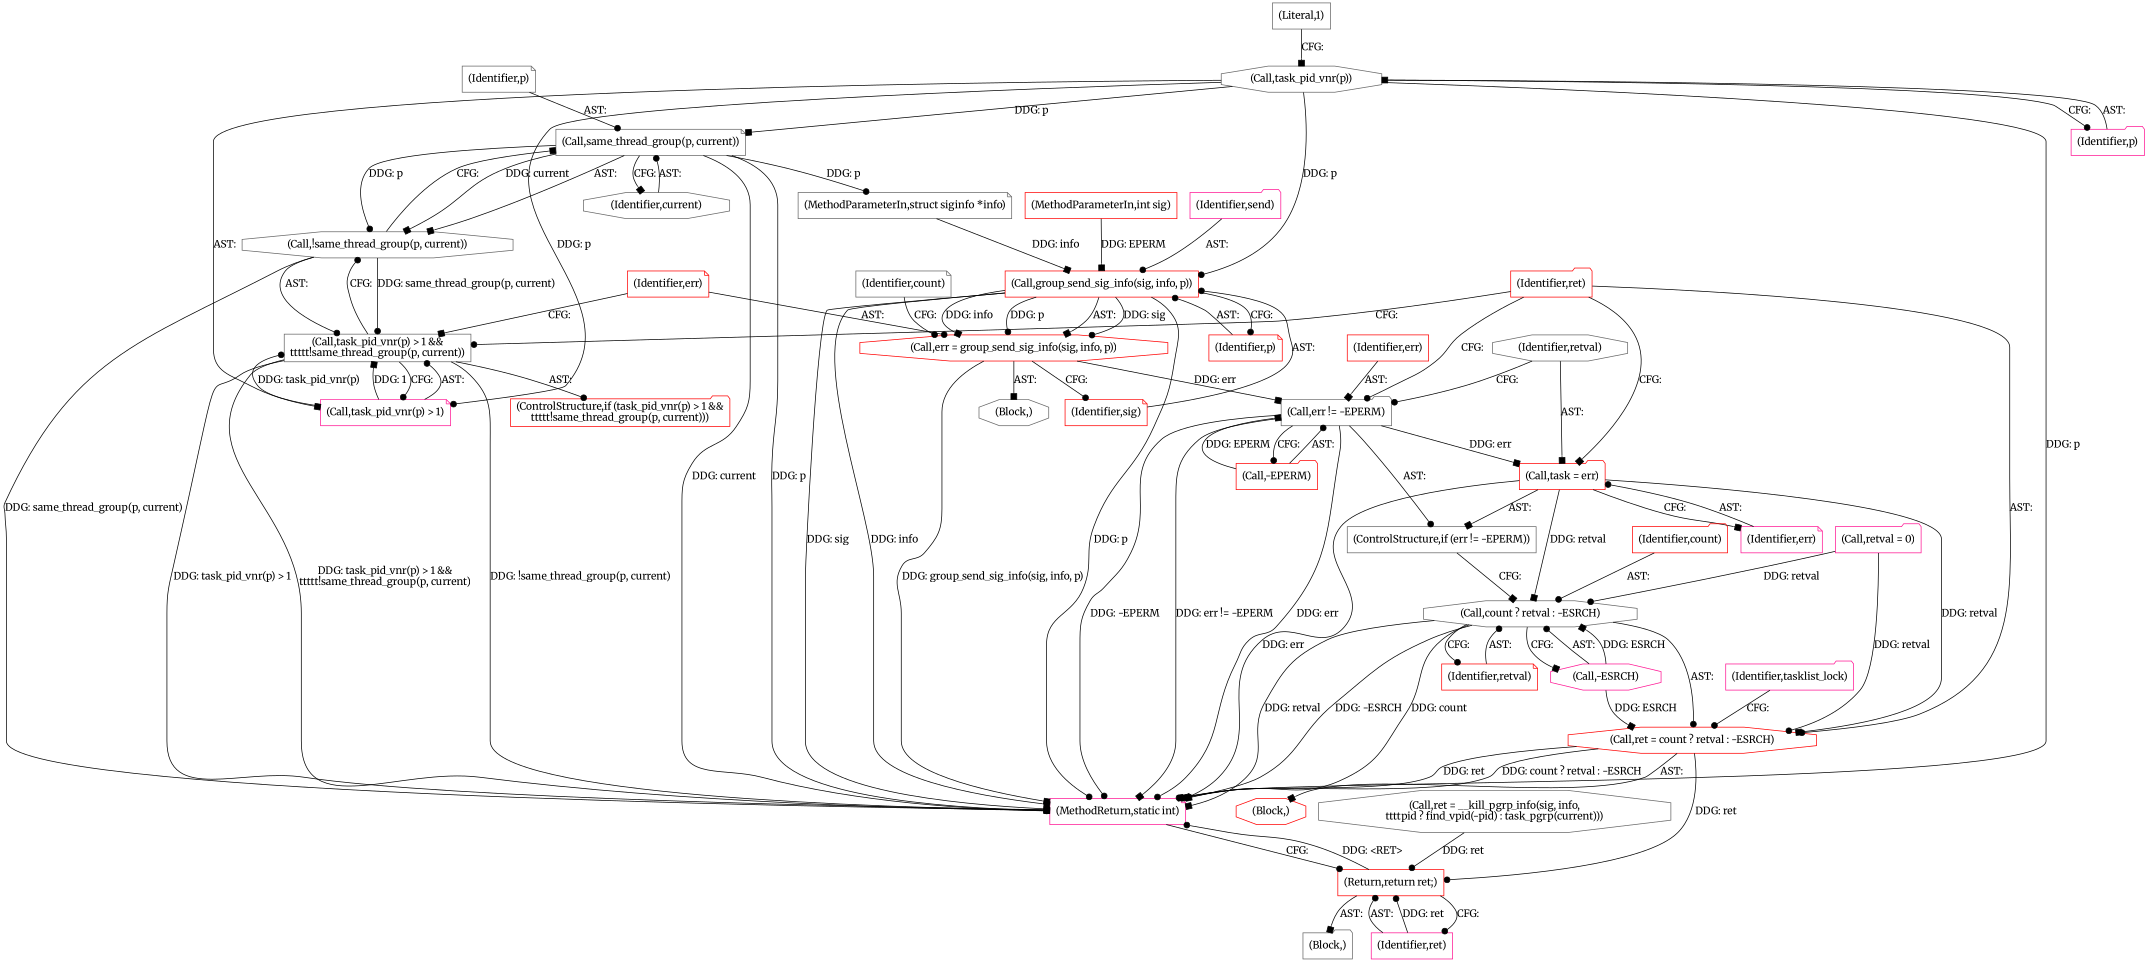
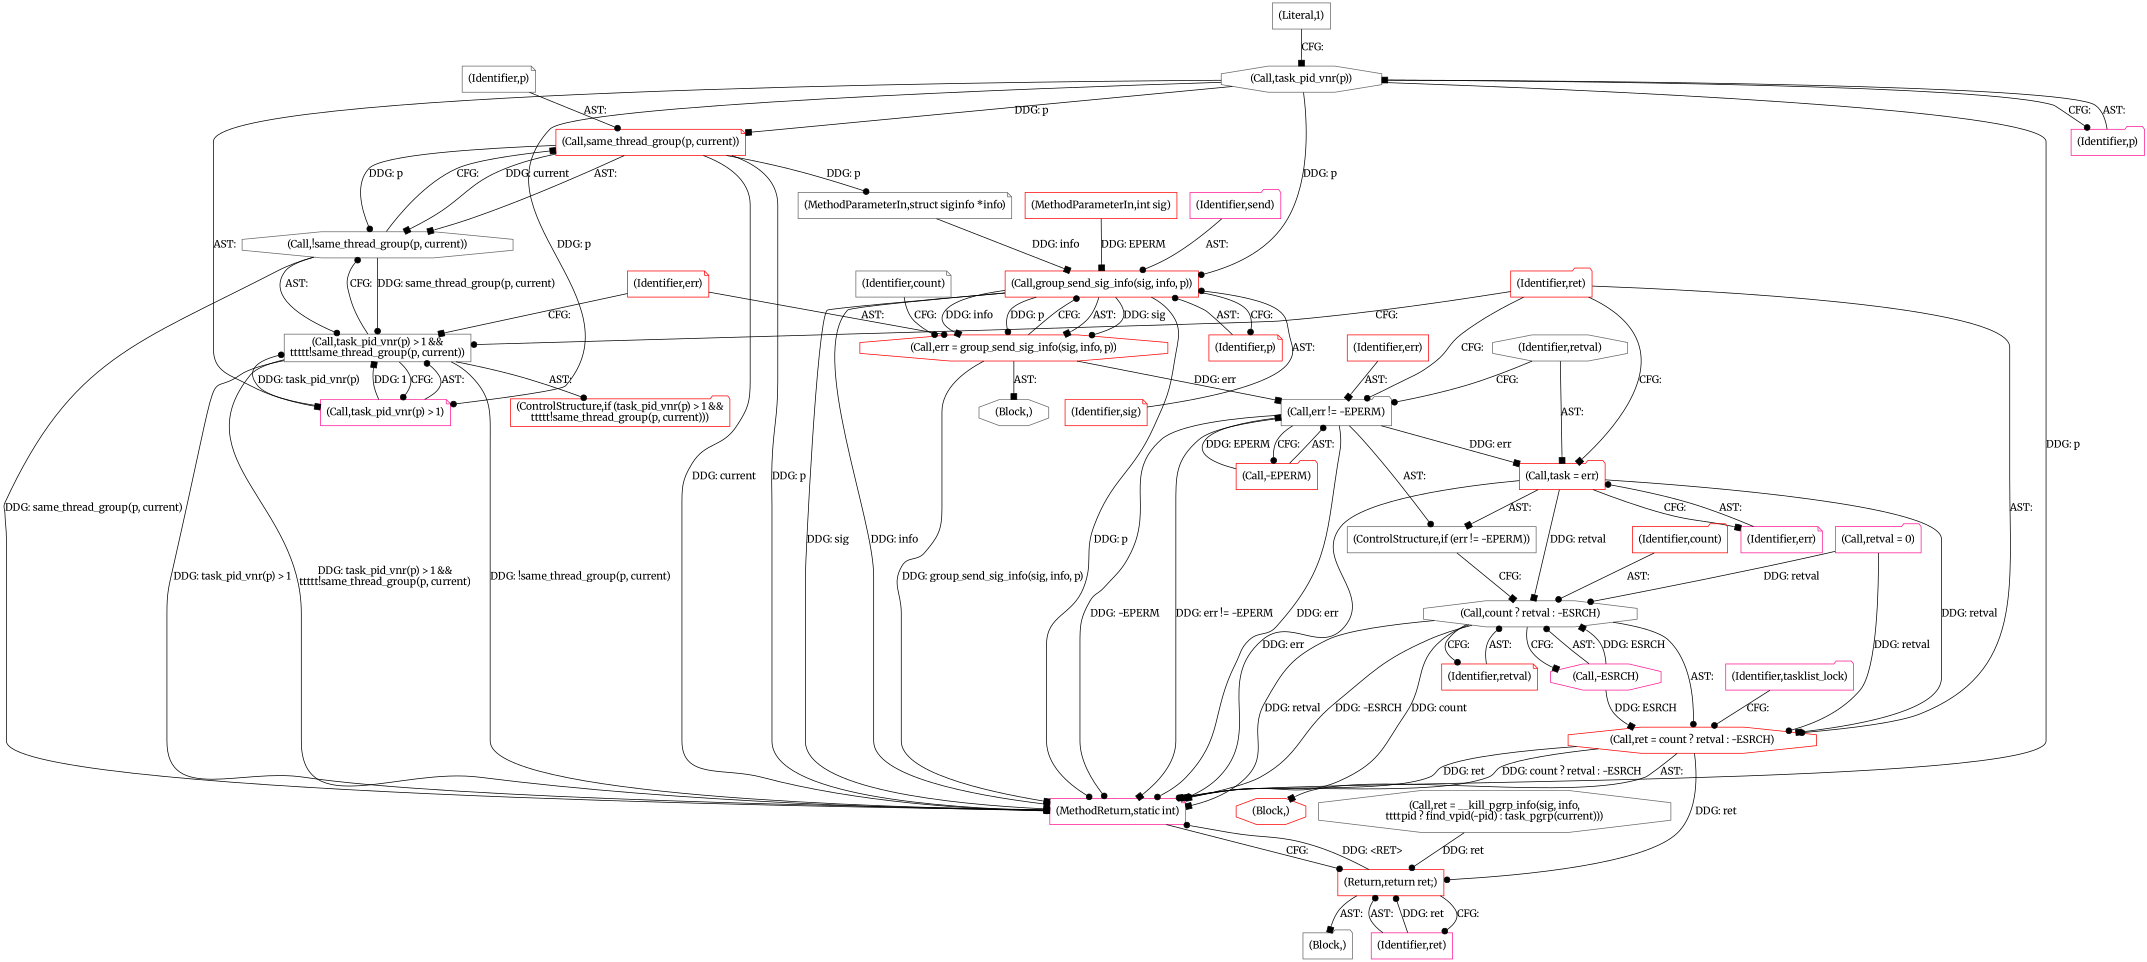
node "(Call,same_thread_group(p, current))": color gray40 -> red
node "(Identifier,current)": removed
edge "(Call,err = group_send_sig_info(sig, info, p))" -> "(Identifier,sig)": now "(Call,err = group_send_sig_info(sig, info, p))" -> "(Call,group_send_sig_info(sig, info, p))"
